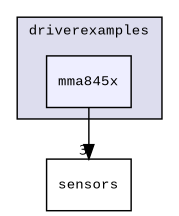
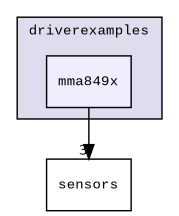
node "mma845x": label "mma845x" -> "mma849x"
